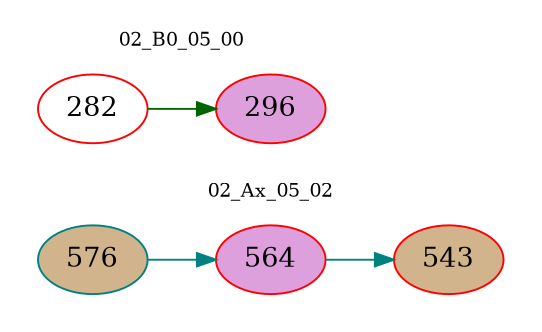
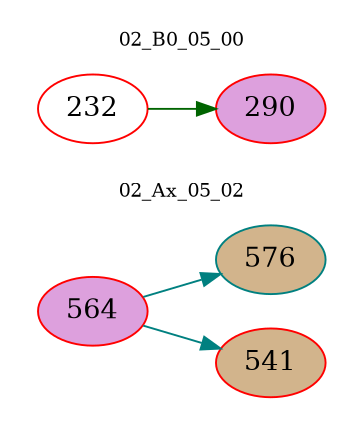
node "282": label "282" -> "232"
node "296": label "296" -> "290"
edge "576" -> "564": reversed
node "543": label "543" -> "541"
